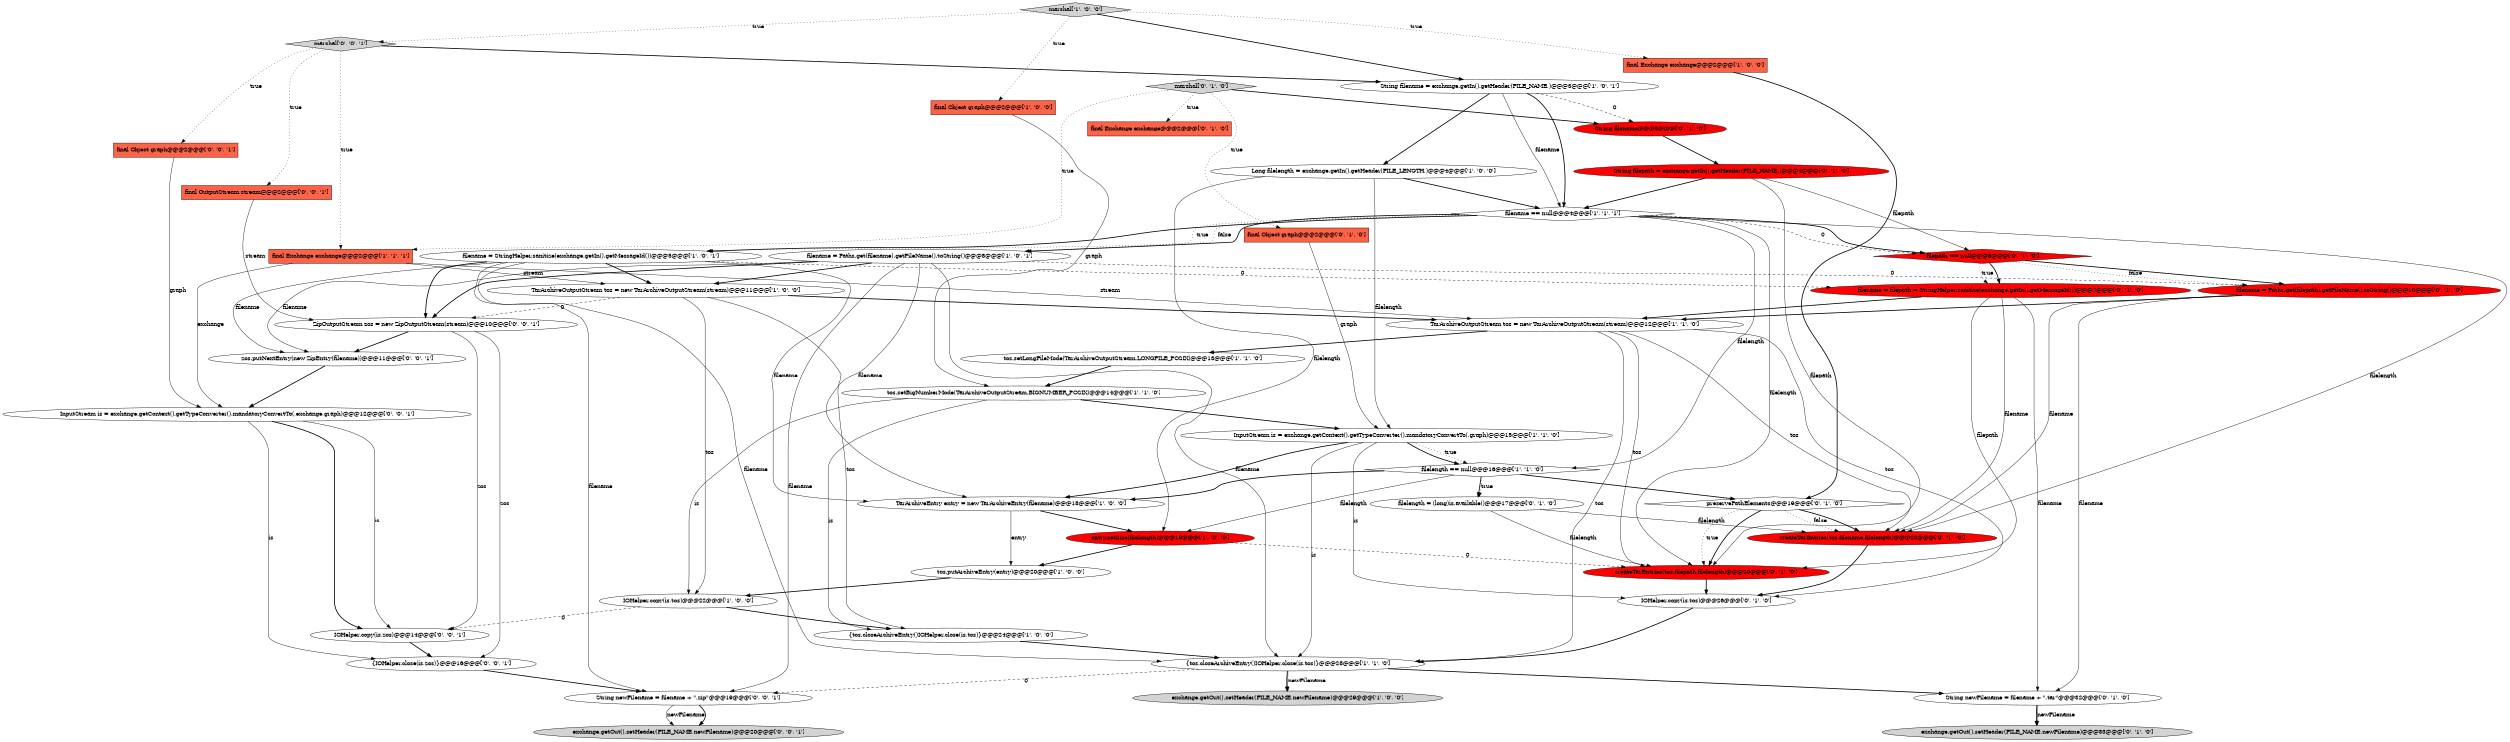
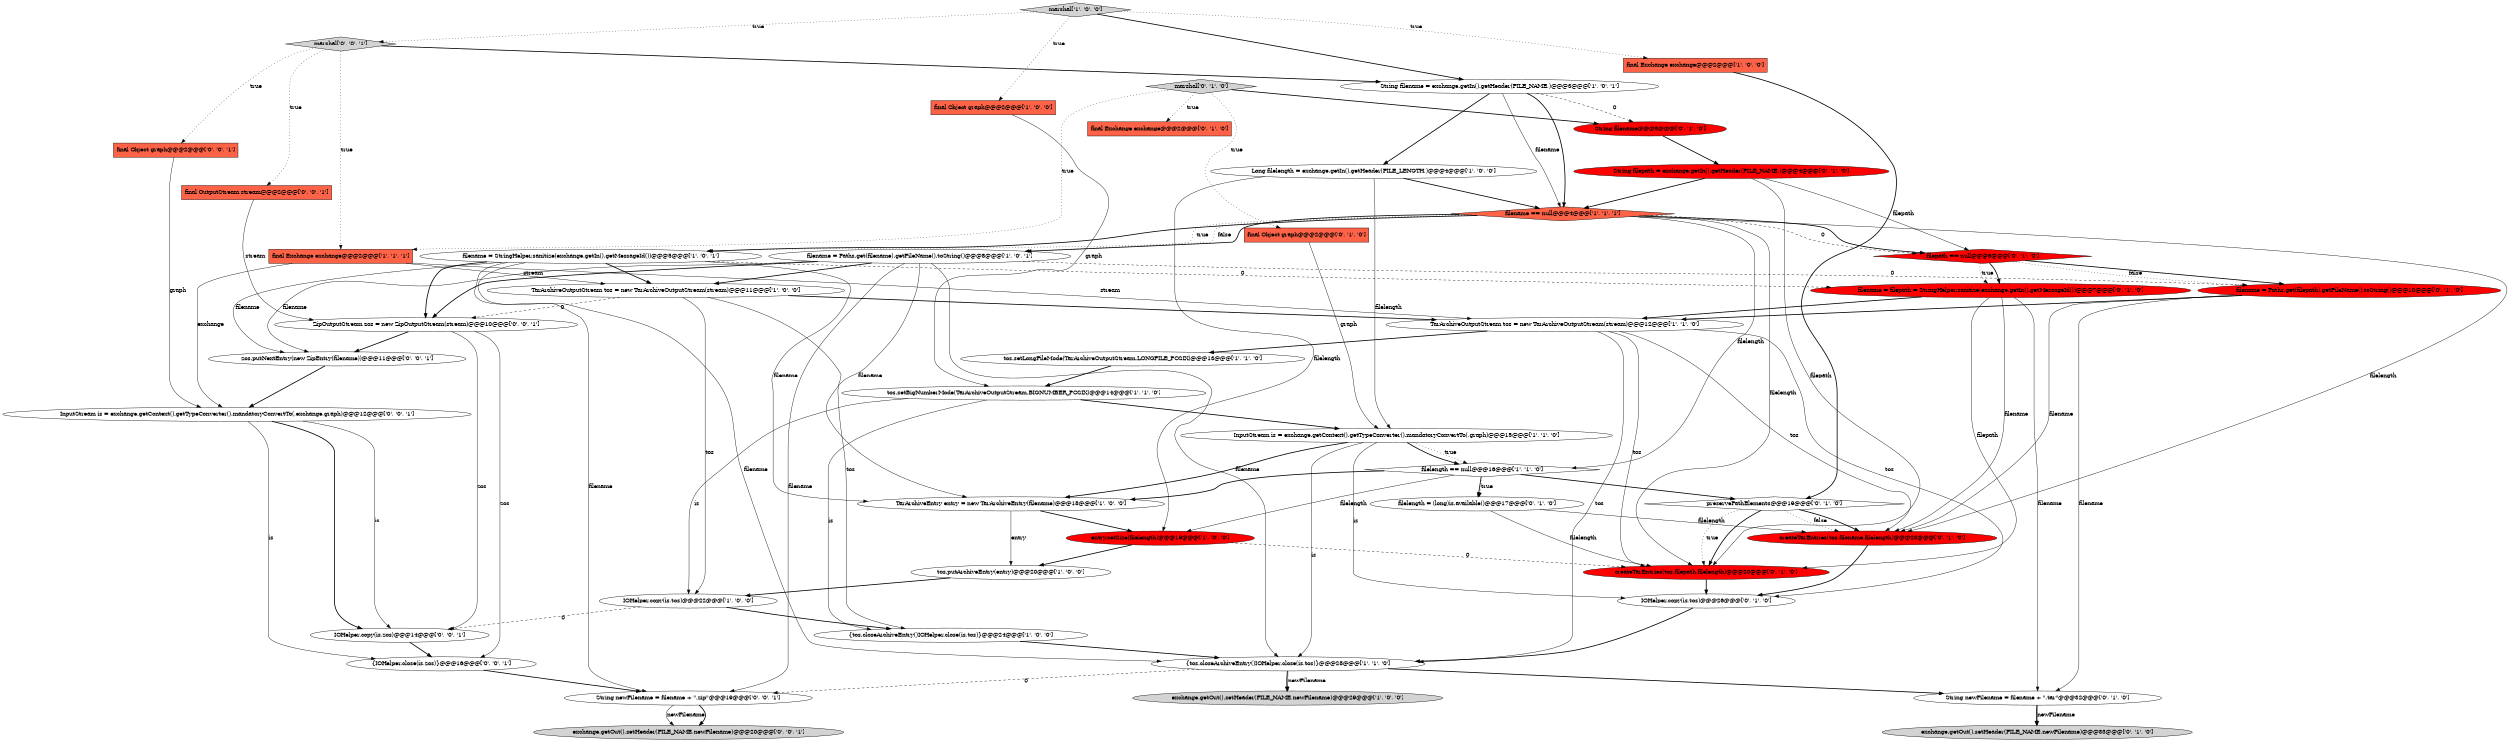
node "filename == null@@@4@@@['1', '1', '1']": fillcolor white -> tomato
